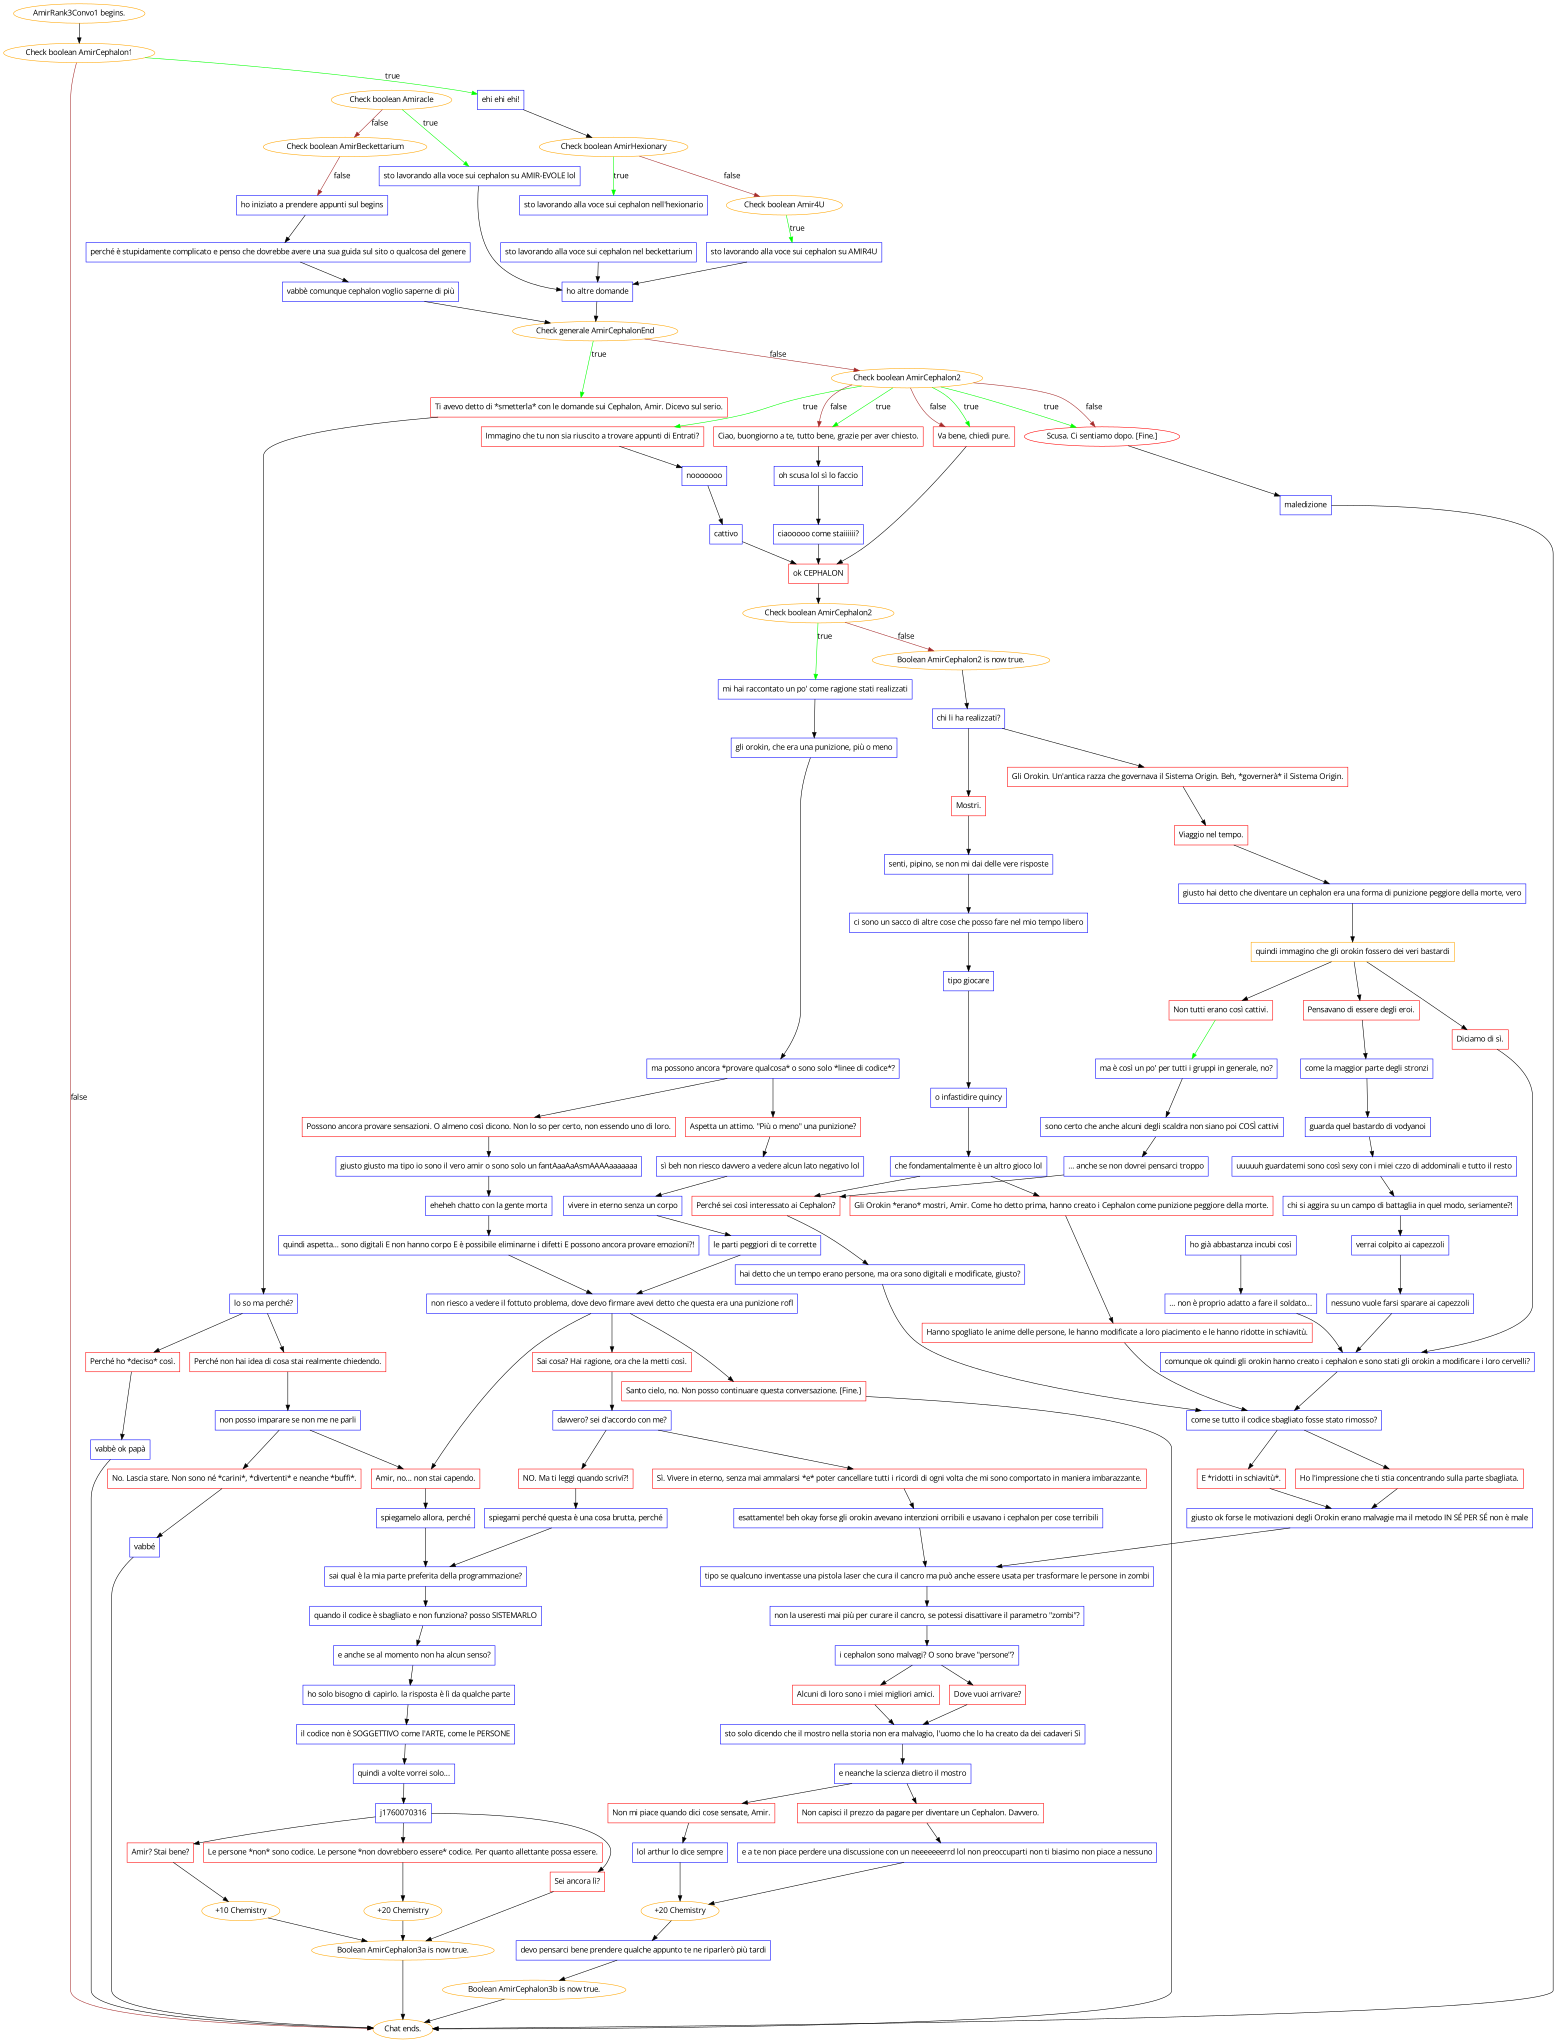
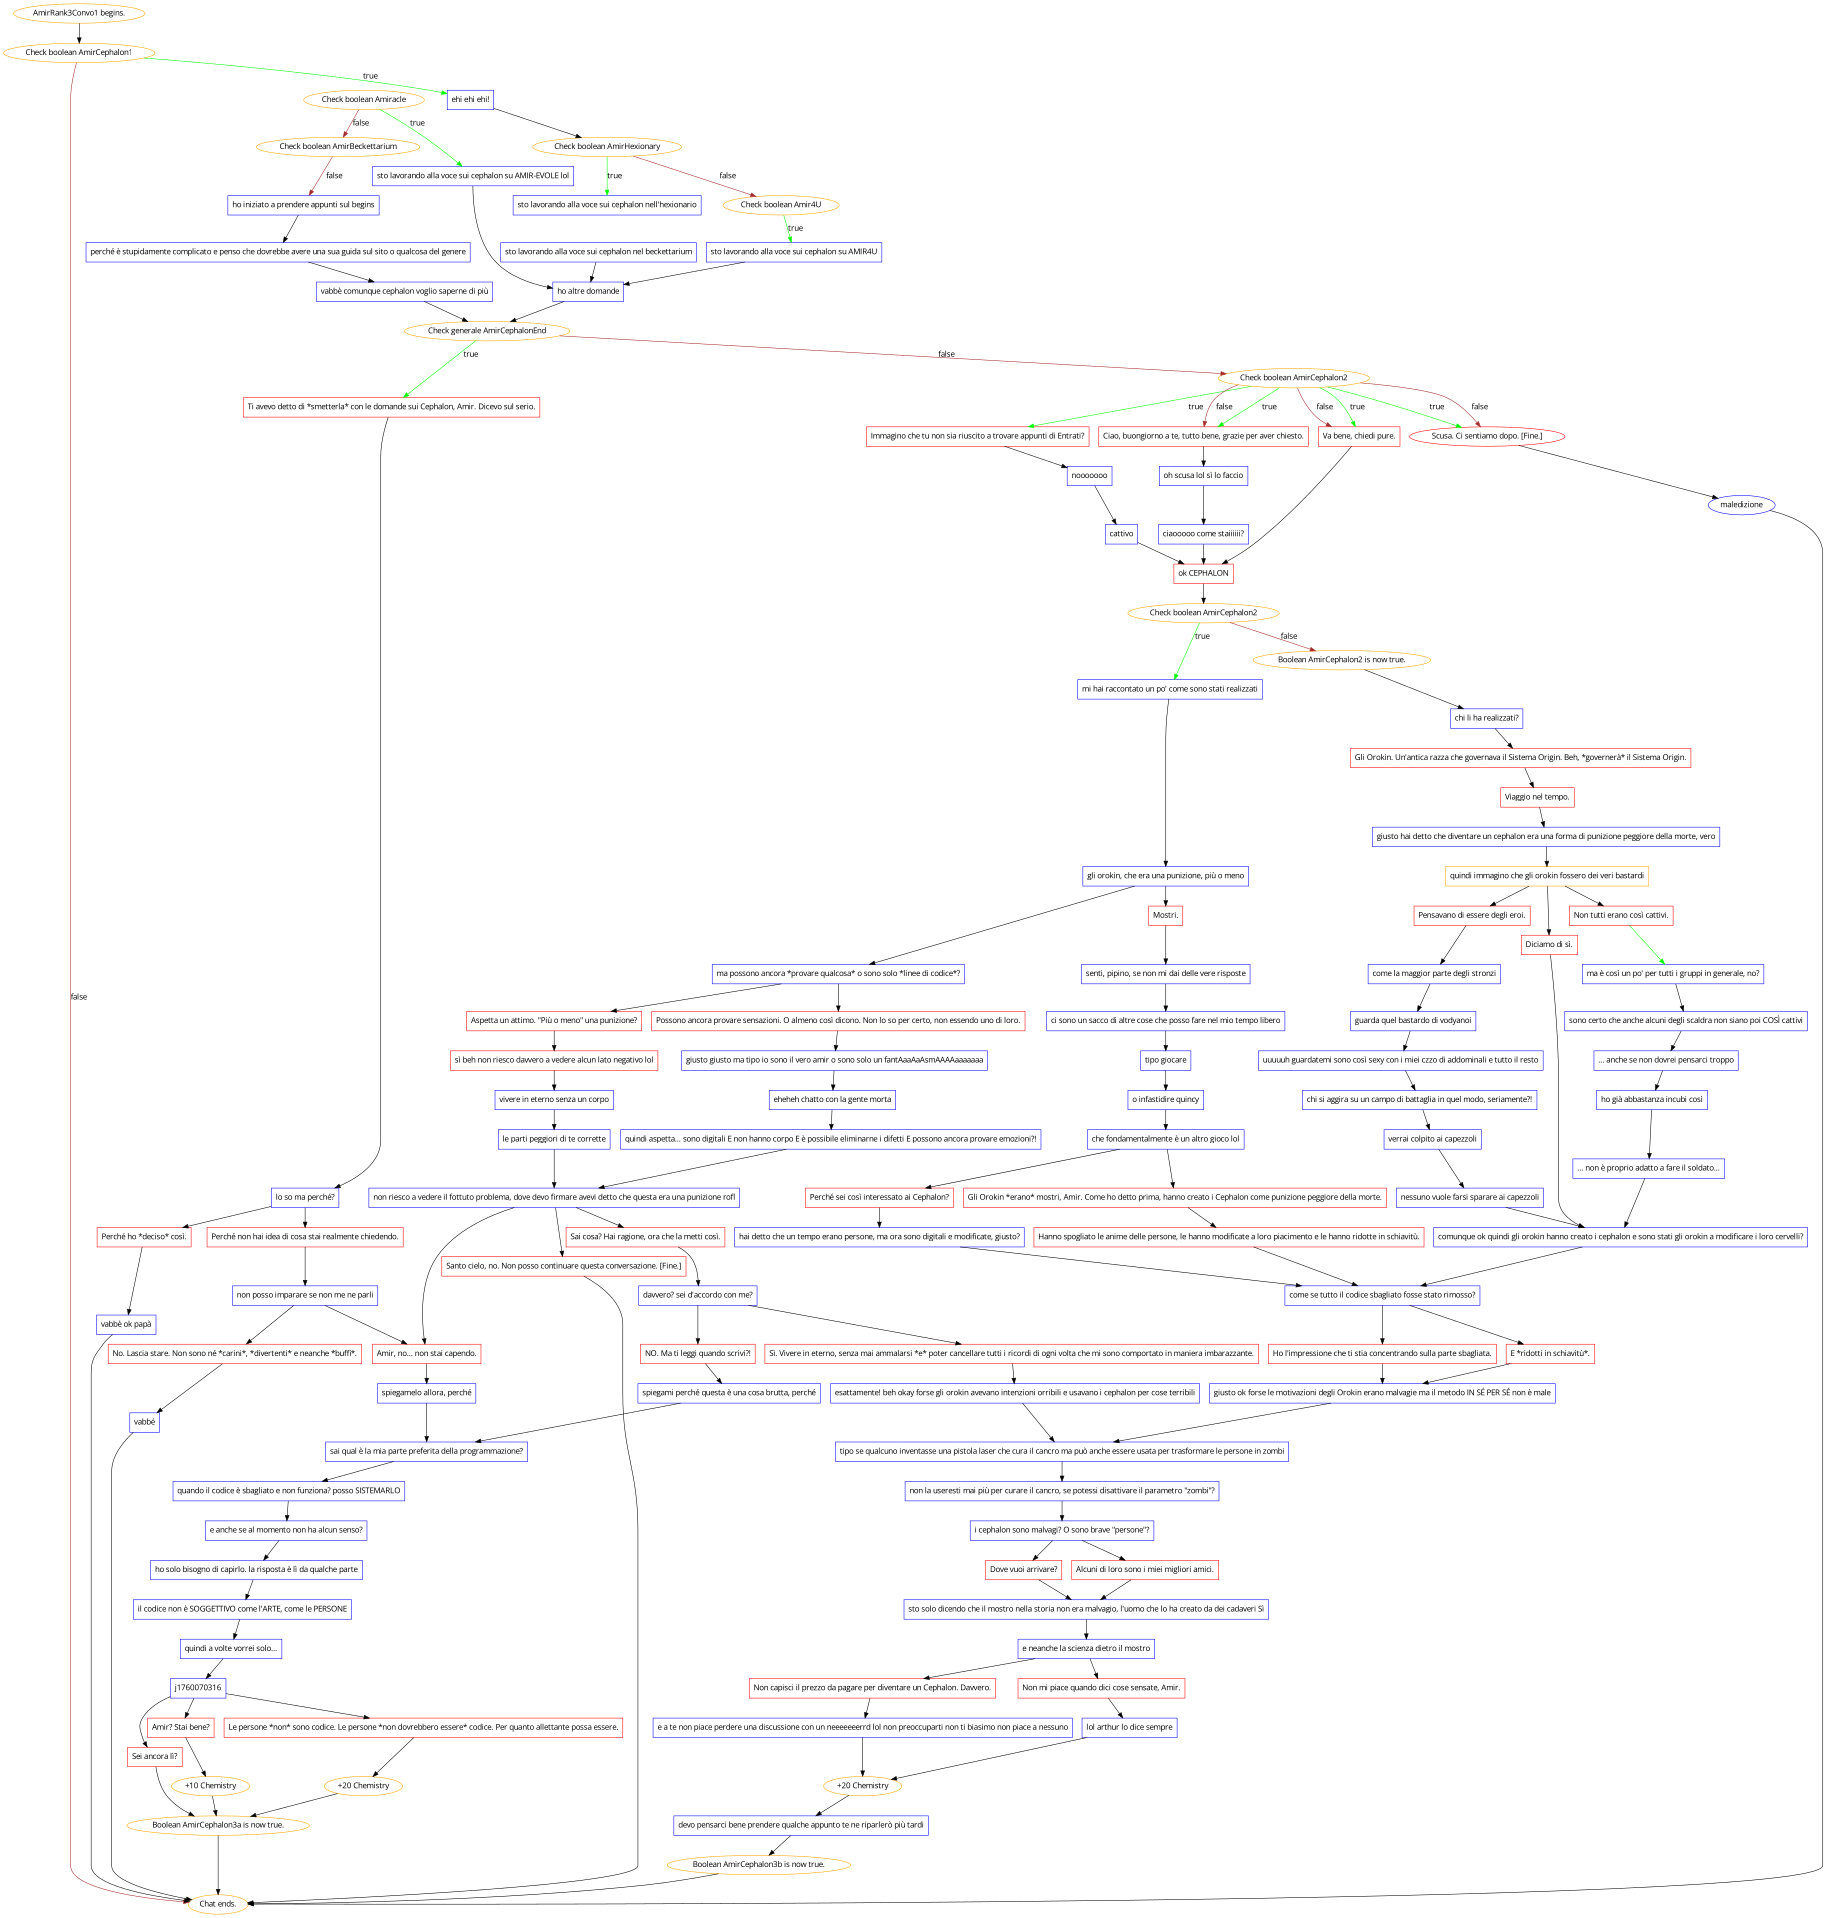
node "maledizione": shape box -> ellipse
node "mi hai raccontato un po' come ragione stati realizzati": label "mi hai raccontato un po' come ragione stati realizzati" -> "mi hai raccontato un po' come sono stati realizzati"
edge "chi li ha realizzati?" -> "Mostri.": now "gli orokin, che era una punizione, più o meno" -> "Mostri."
node "sì beh non riesco davvero a vedere alcun lato negativo lol": color blue -> red
edge "... anche se non dovrei pensarci troppo" -> "Perché sei così interessato ai Cephalon?": now "... anche se non dovrei pensarci troppo" -> "ho già abbastanza incubi così"
